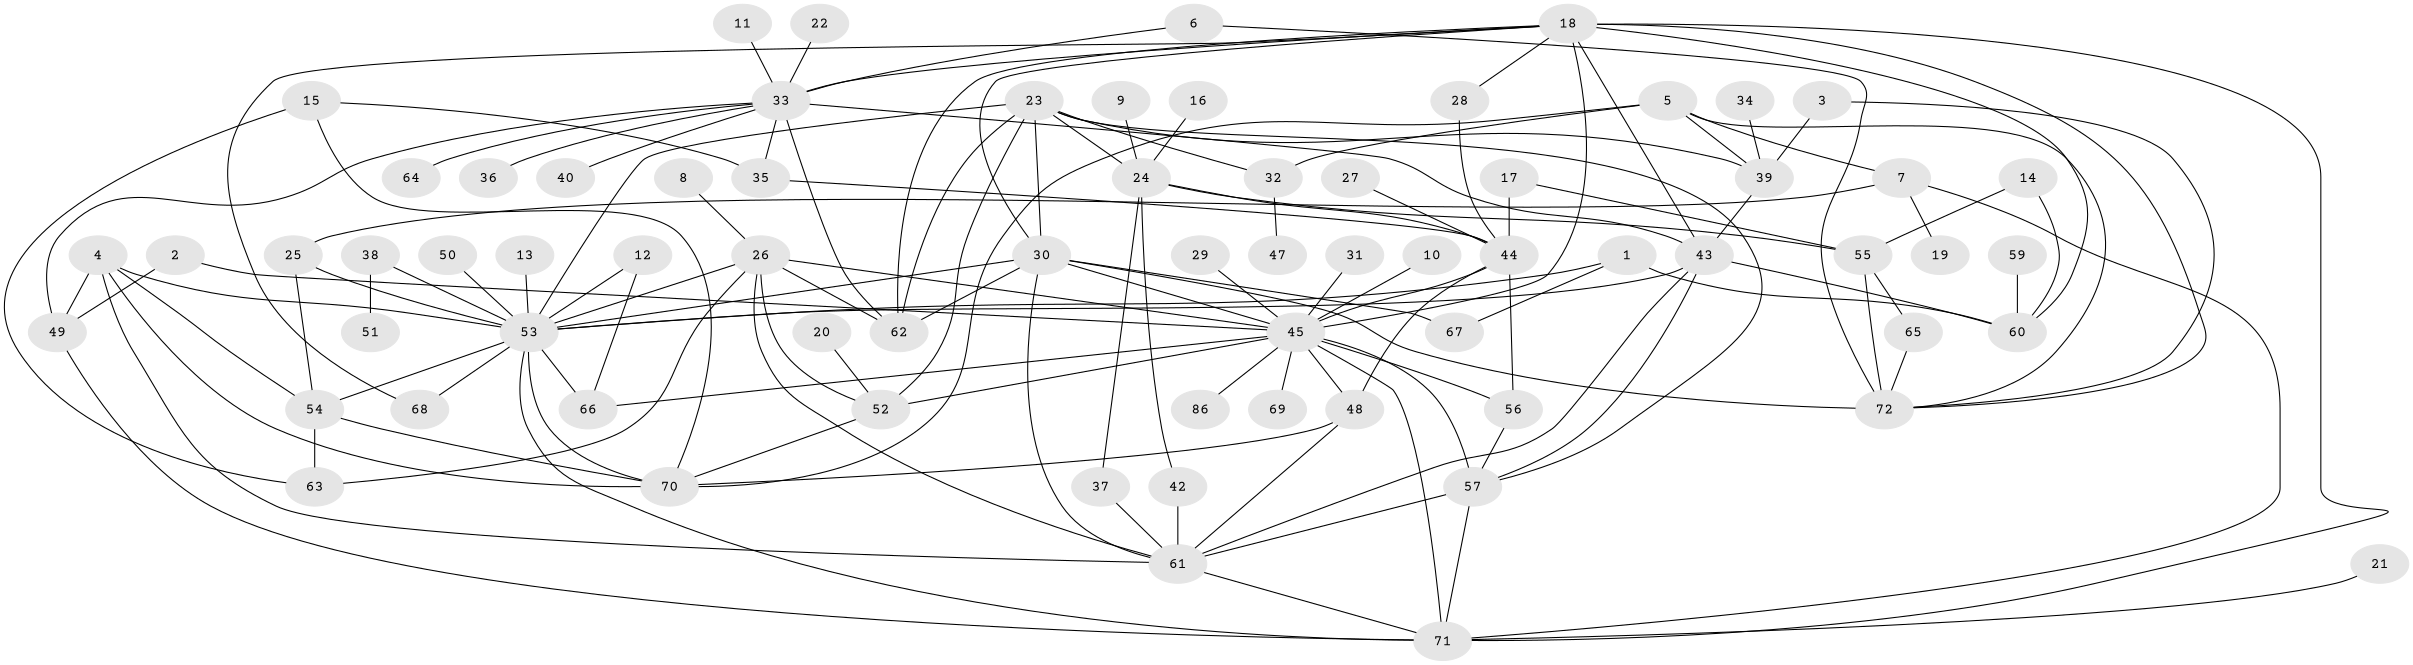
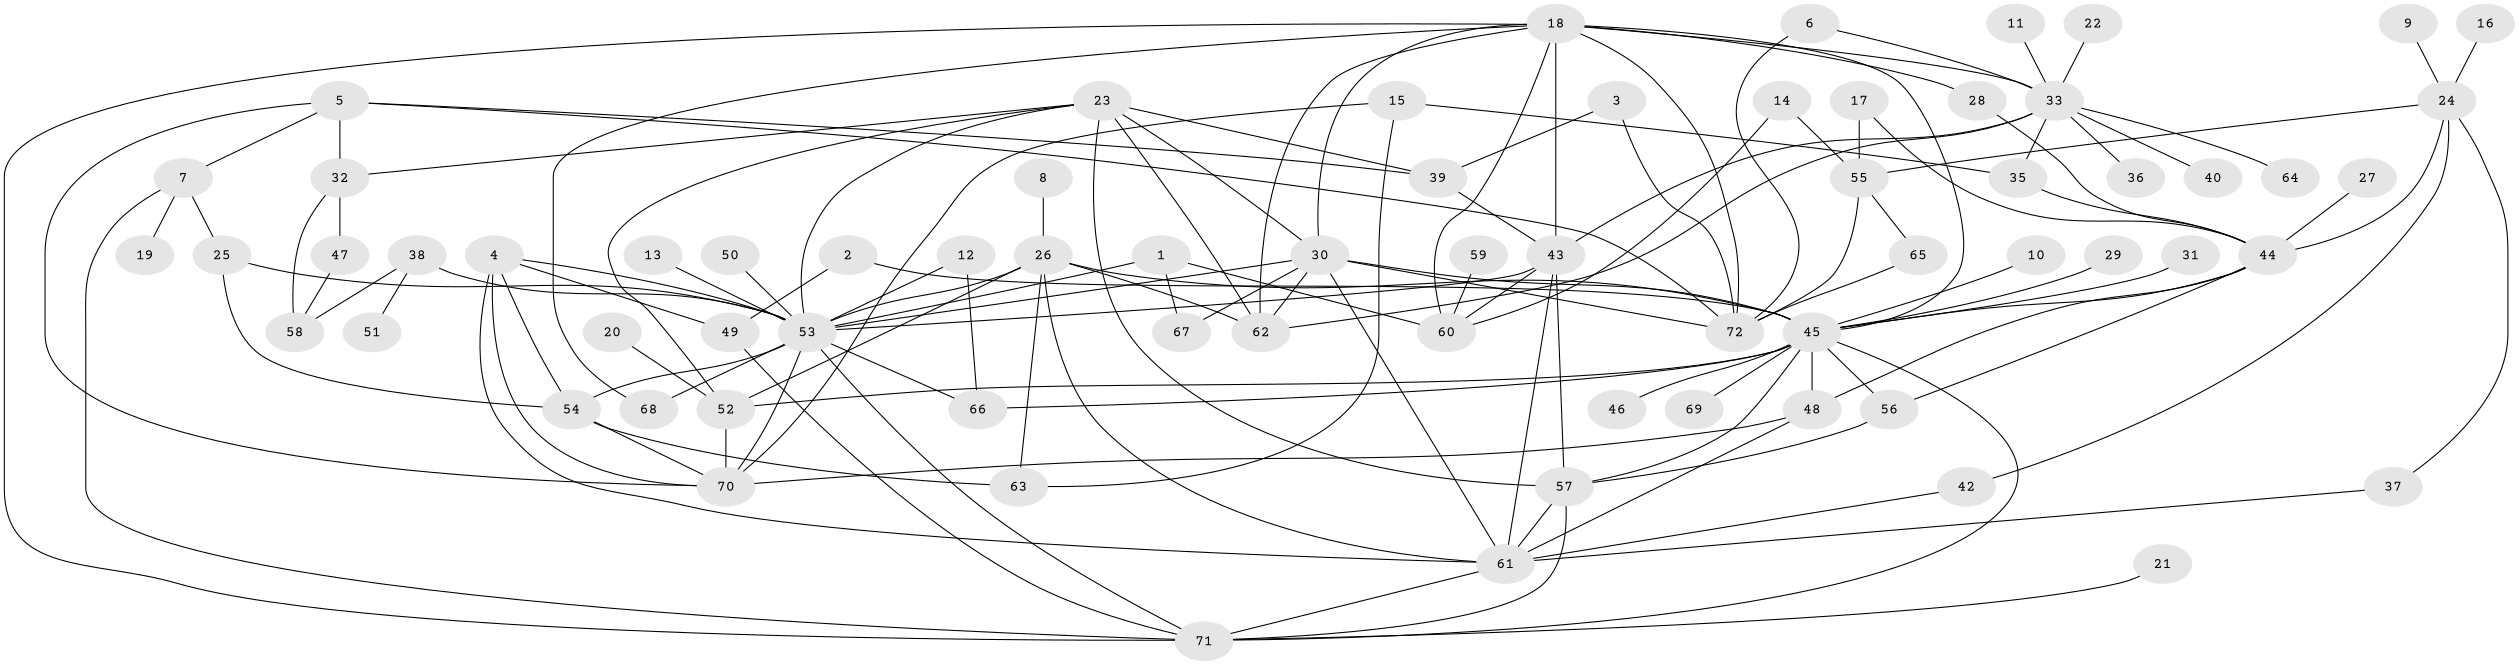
node "34": removed
edge "23" -- "24": removed
edge "33" -- "49": removed
node "58": added
node "86": label "86" -> "46"
